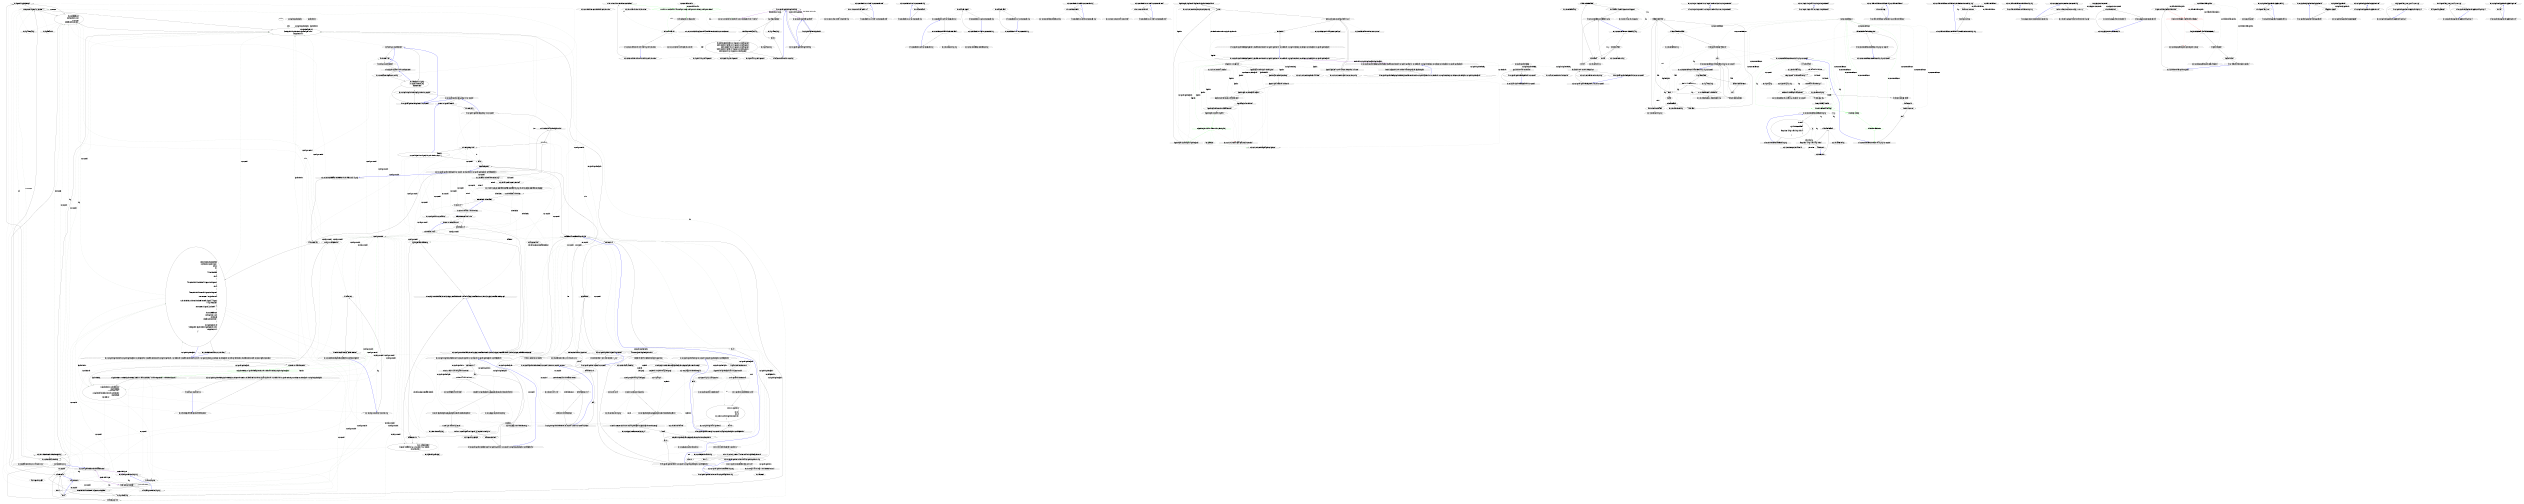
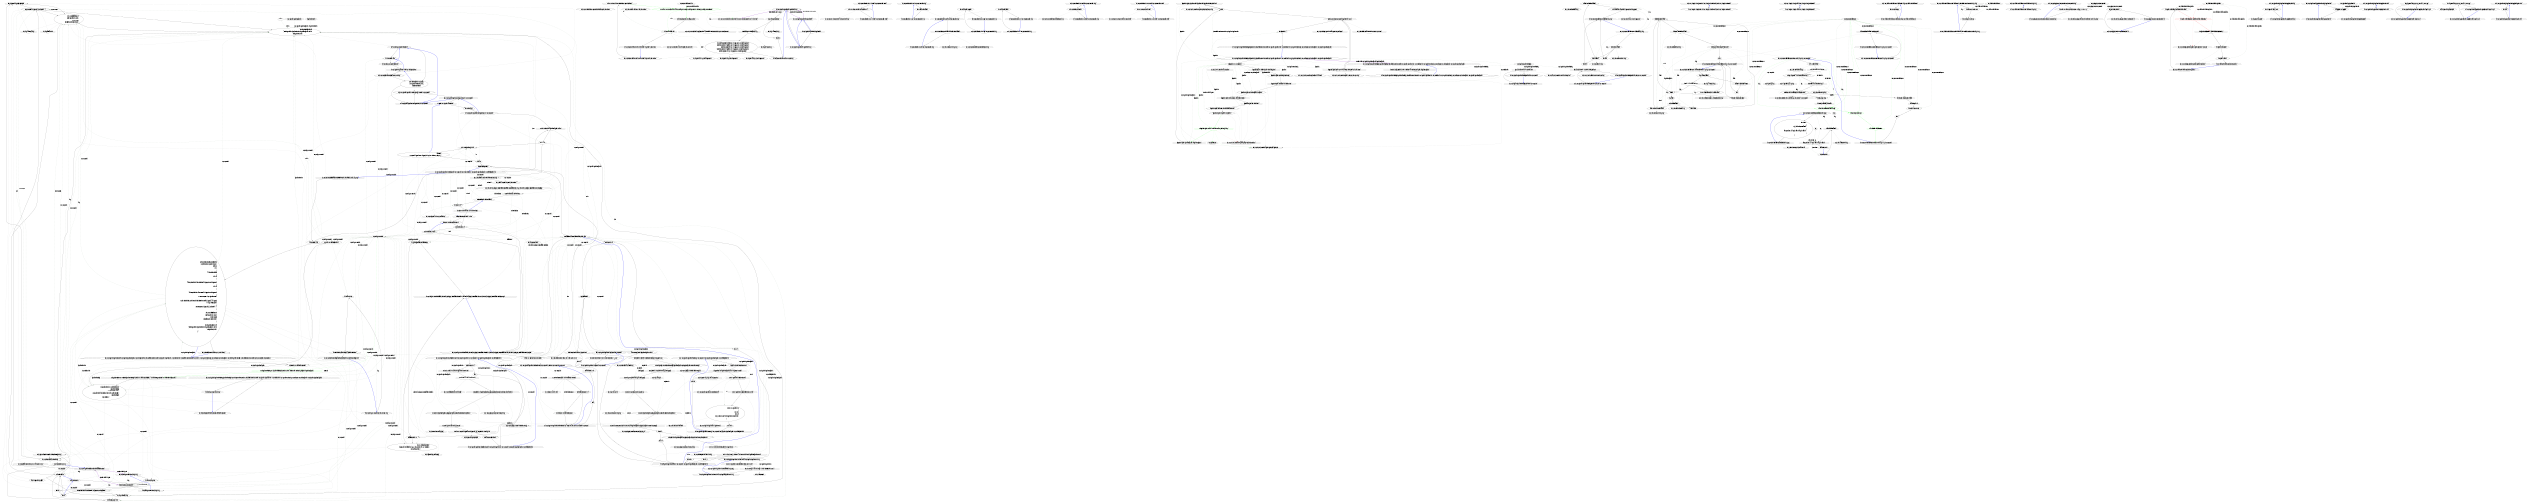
edge "var diagContainer = new TinyIoCContainer()" -> "diagContainer.Register<BindingDefaults, BindingDefaults>()": label "diagContainer" -> "Parameter variable string name"
edge "Nancy.Testing.BrowserContext" -> "resolveResultPostReq != null": label "Nancy.Testing.BrowserContext" -> "TModel"
